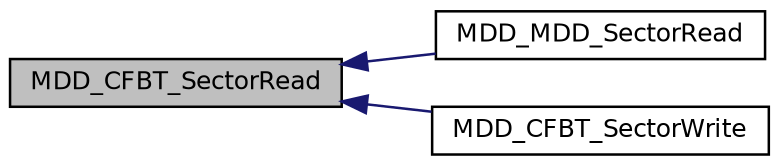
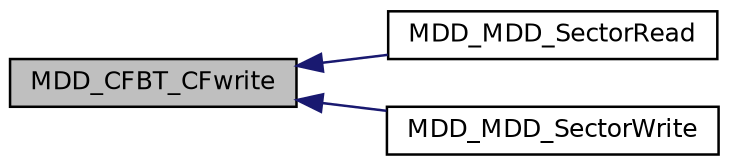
node "MDD_CFBT_SectorRead": label "MDD_CFBT_SectorRead" -> "MDD_CFBT_CFwrite"
node "MDD_CFBT_SectorWrite": label "MDD_CFBT_SectorWrite" -> "MDD_MDD_SectorWrite"
